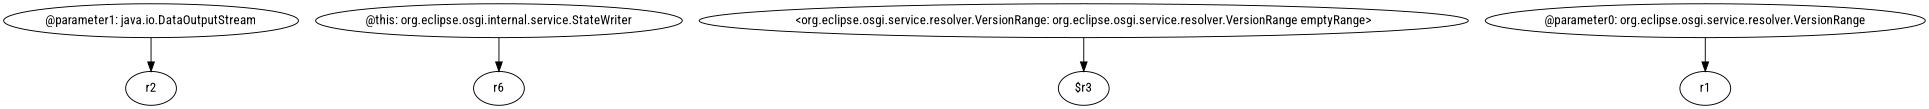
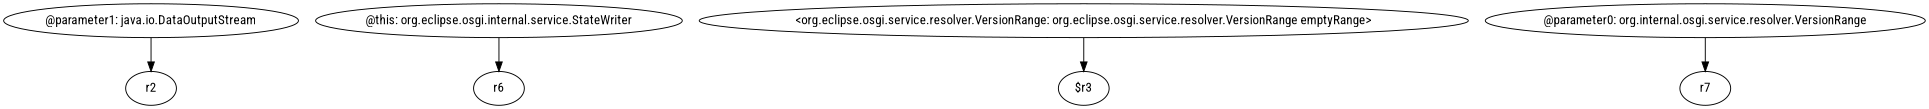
node "@parameter0: org.eclipse.osgi.service.resolver.VersionRange": label "@parameter0: org.eclipse.osgi.service.resolver.VersionRange" -> "@parameter0: org.internal.osgi.service.resolver.VersionRange"
node "r1": label "r1" -> "r7"
